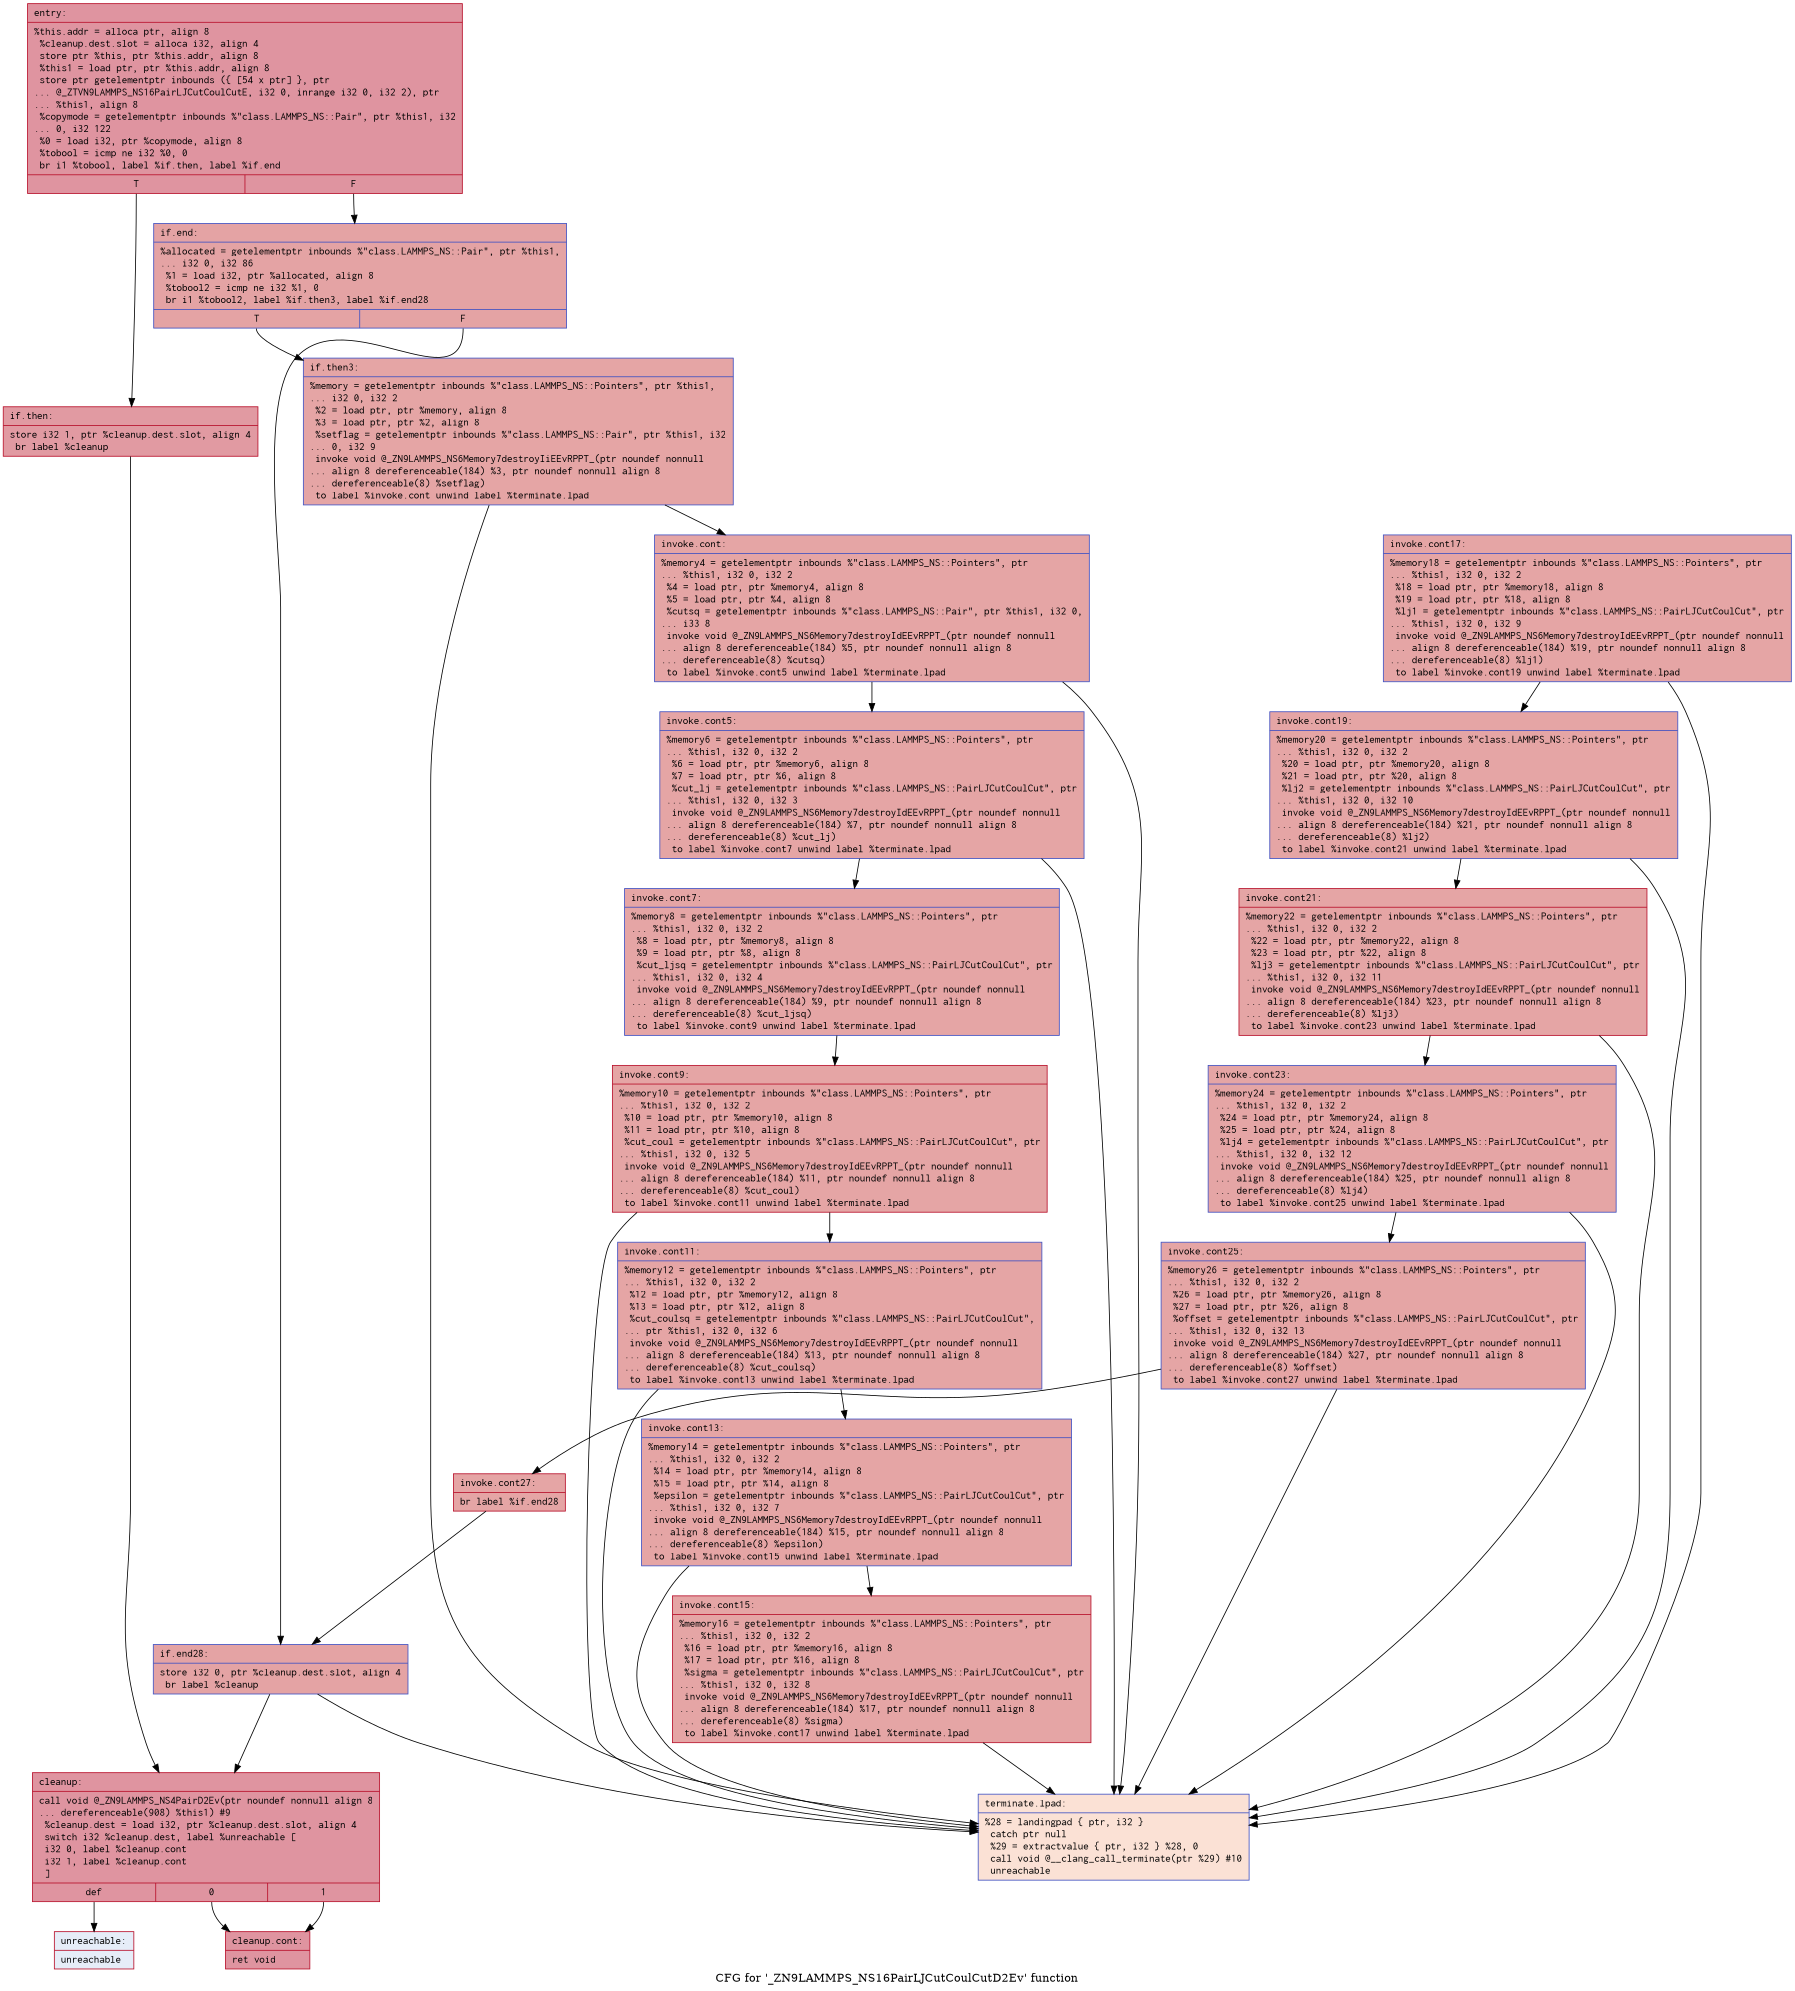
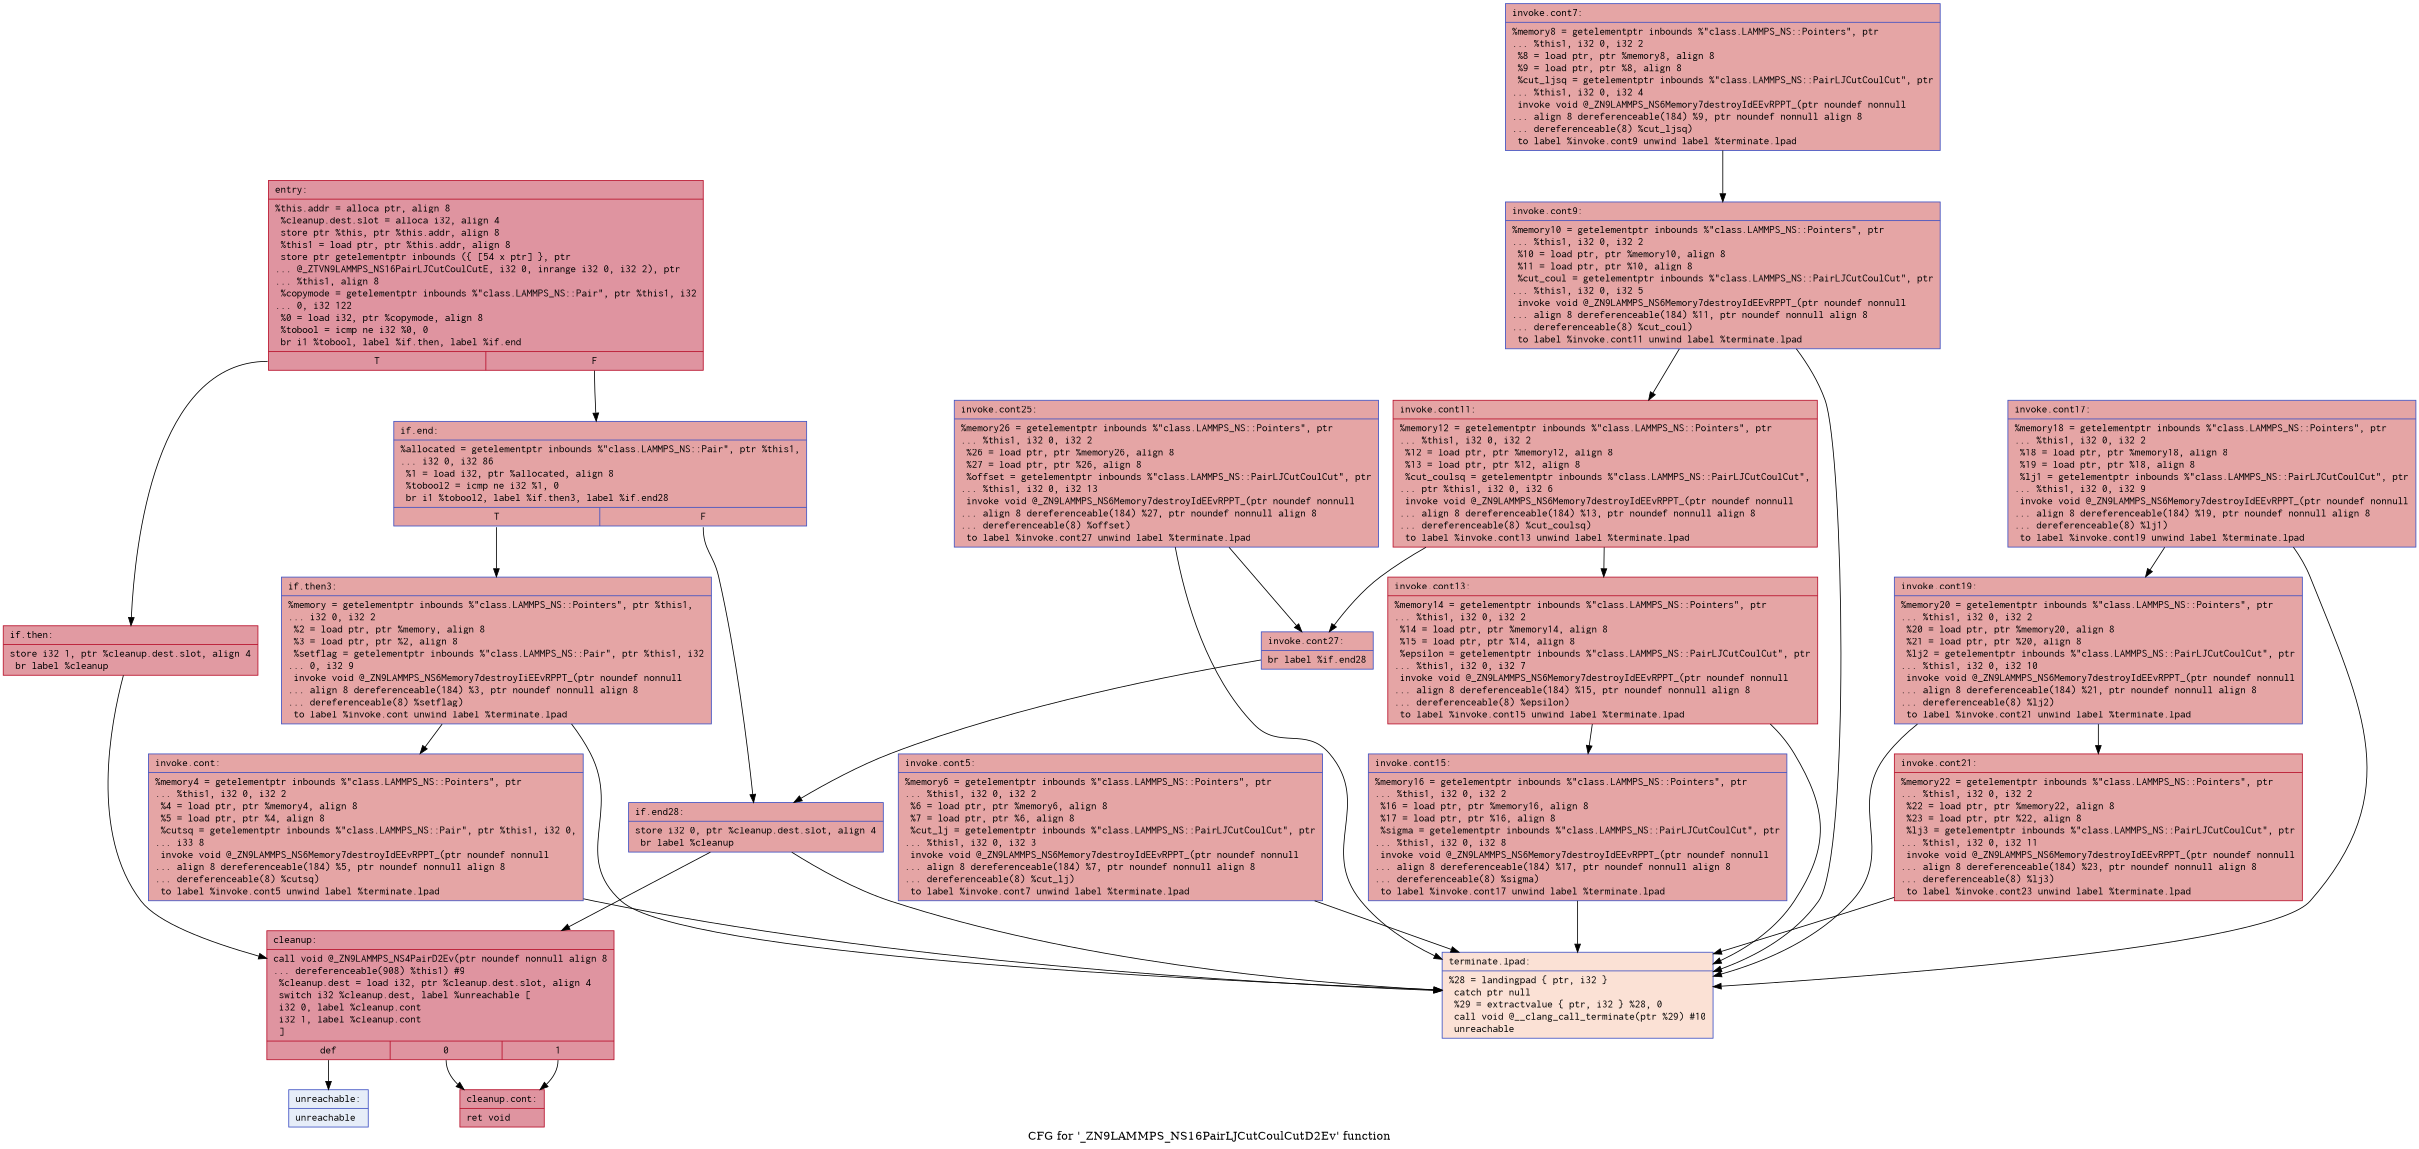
edge "invoke.cont:" -> "invoke.cont5:": removed
edge "invoke.cont5:" -> "invoke.cont7:": removed
node "invoke.cont9:": color #b70d28ff -> #3d50c3ff
node "invoke.cont23:": removed
node "invoke.cont11:": color #3d50c3ff -> #b70d28ff
node "invoke.cont27:": color #b70d28ff -> #3d50c3ff
node "invoke.cont13:": color #3d50c3ff -> #b70d28ff
node "invoke.cont15:": color #b70d28ff -> #3d50c3ff
edge "invoke.cont11:" -> "terminate.lpad:": now "invoke.cont11:" -> "invoke.cont27:"
node "unreachable:": color #b70d28ff -> #3d50c3ff
